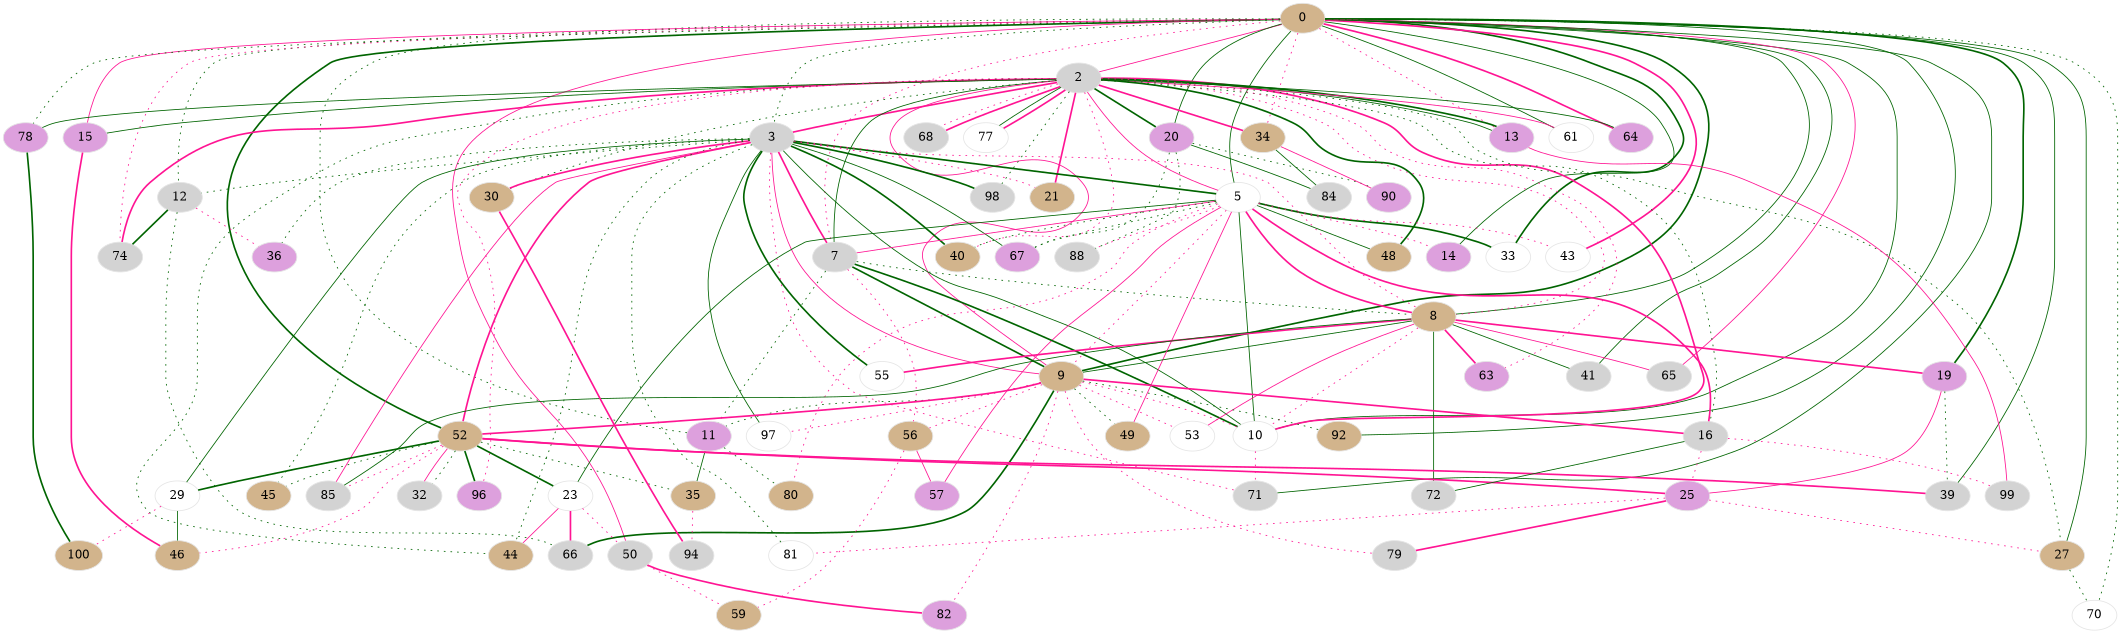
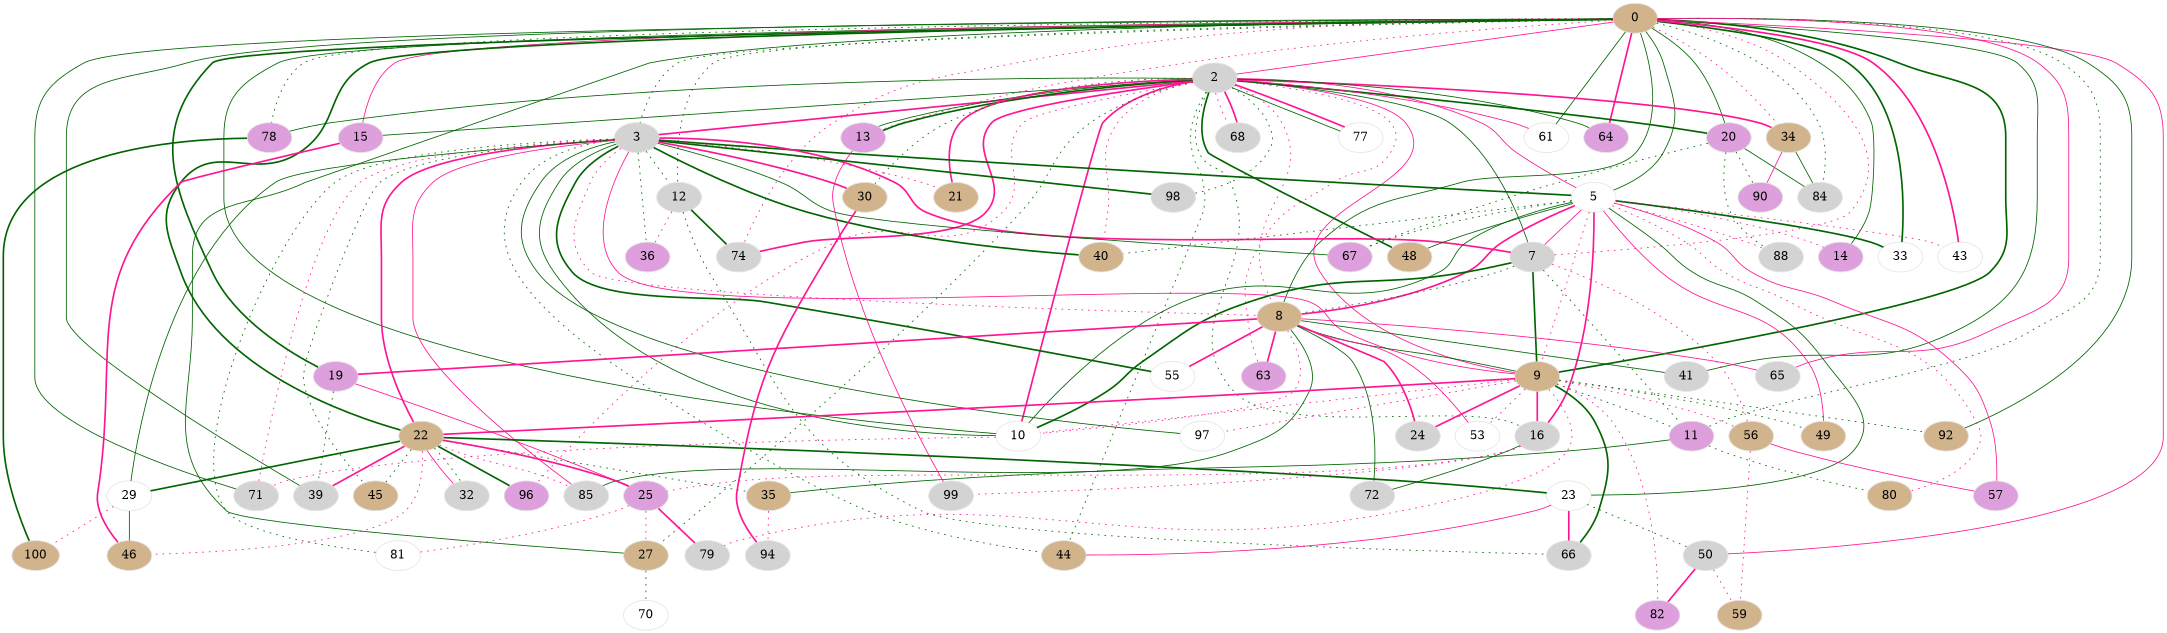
edge "0" -- "70": now "0" -- "84"
node "52": label "52" -> "22"
node "24": added
edge "23" -- "50": color deeppink -> darkgreen
